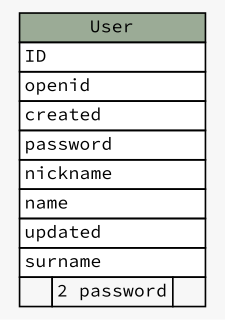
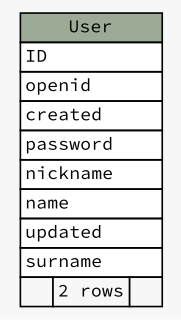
node "User": text "2 password" -> "2 rows"
